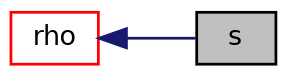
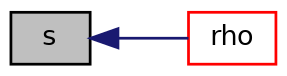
edge "s" -> "rho": reversed
